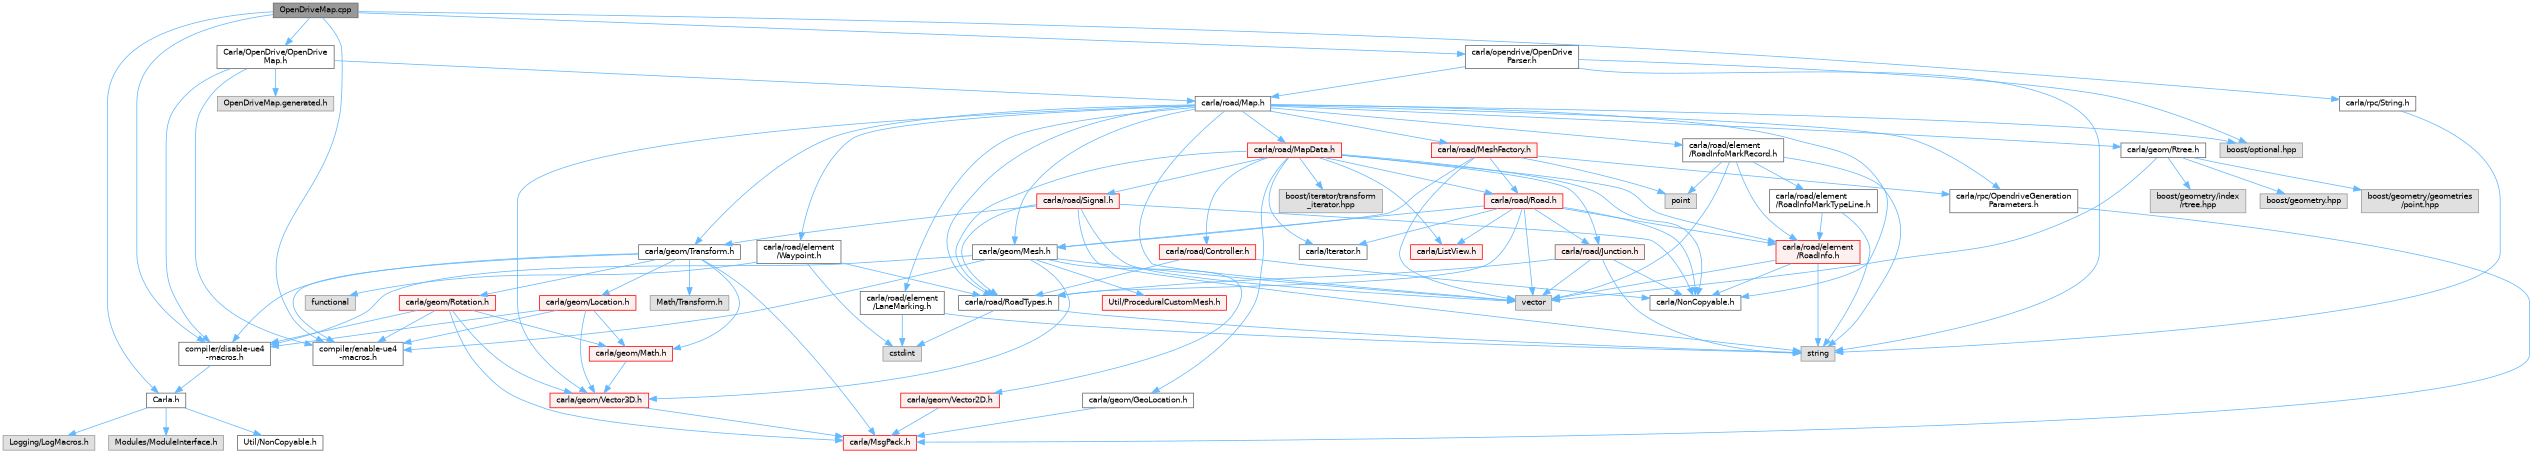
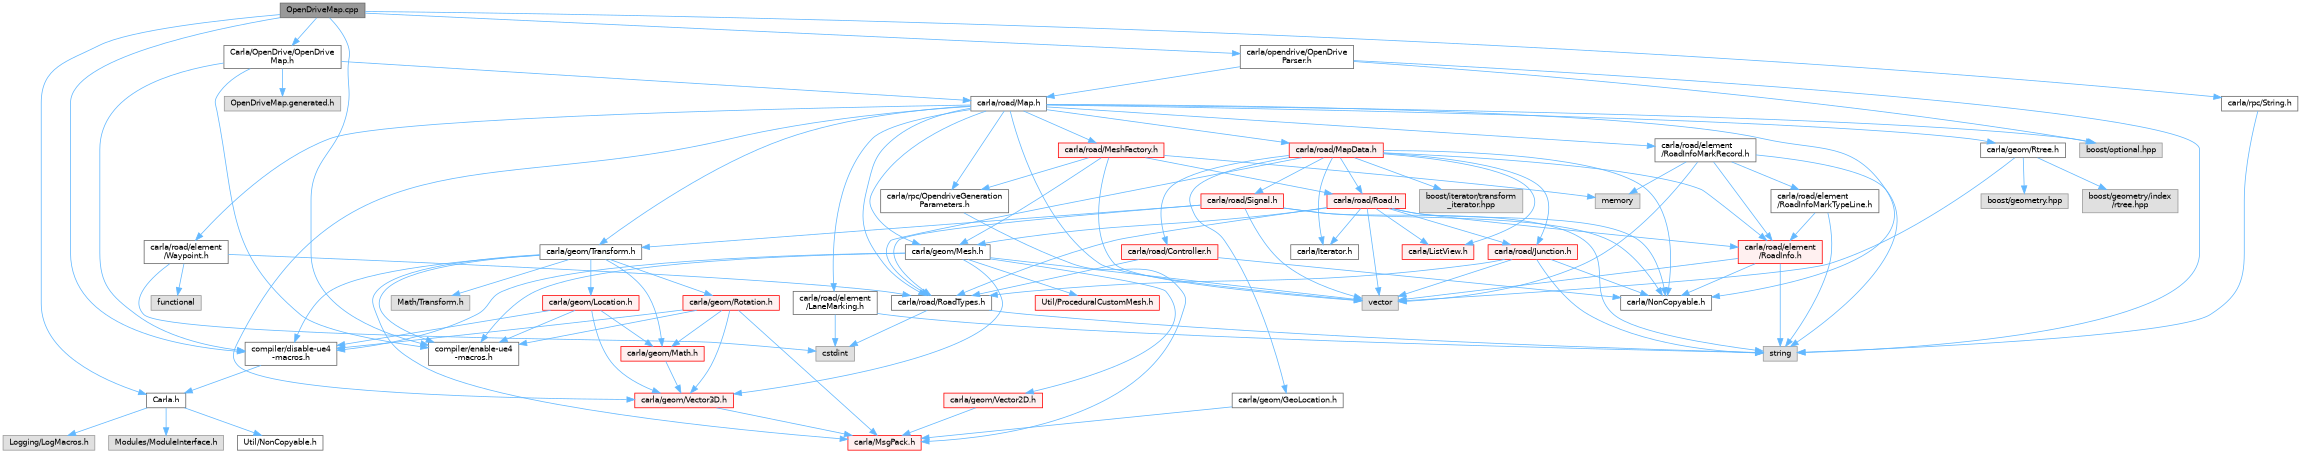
node "point": label "point" -> "memory"
node "boost/geometry/geometries /point.hpp": removed
node "carla/road/Junction.h": color grey40 -> red
